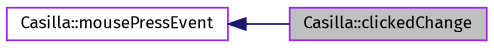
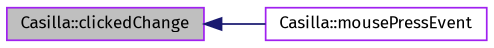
edge "Casilla::clickedChange" -> "Casilla::mousePressEvent": reversed
